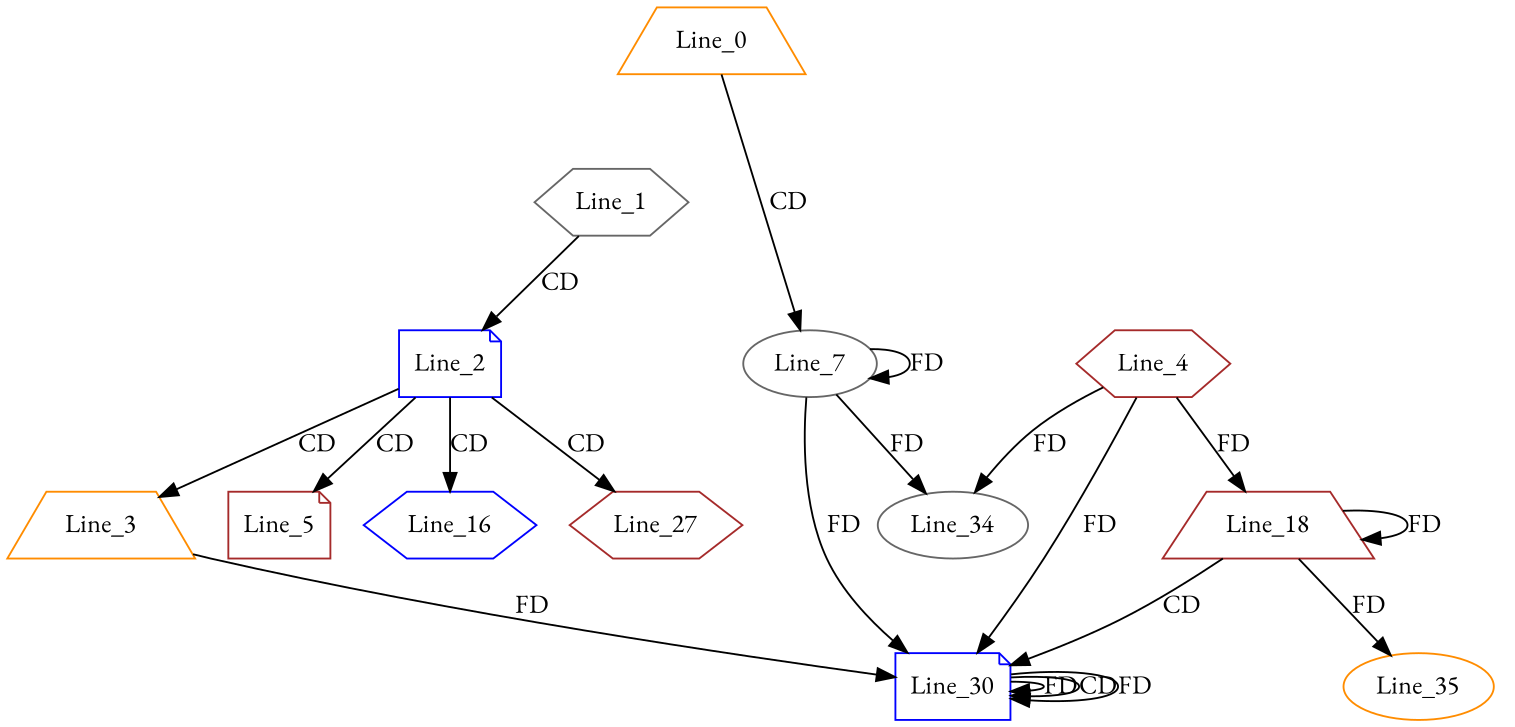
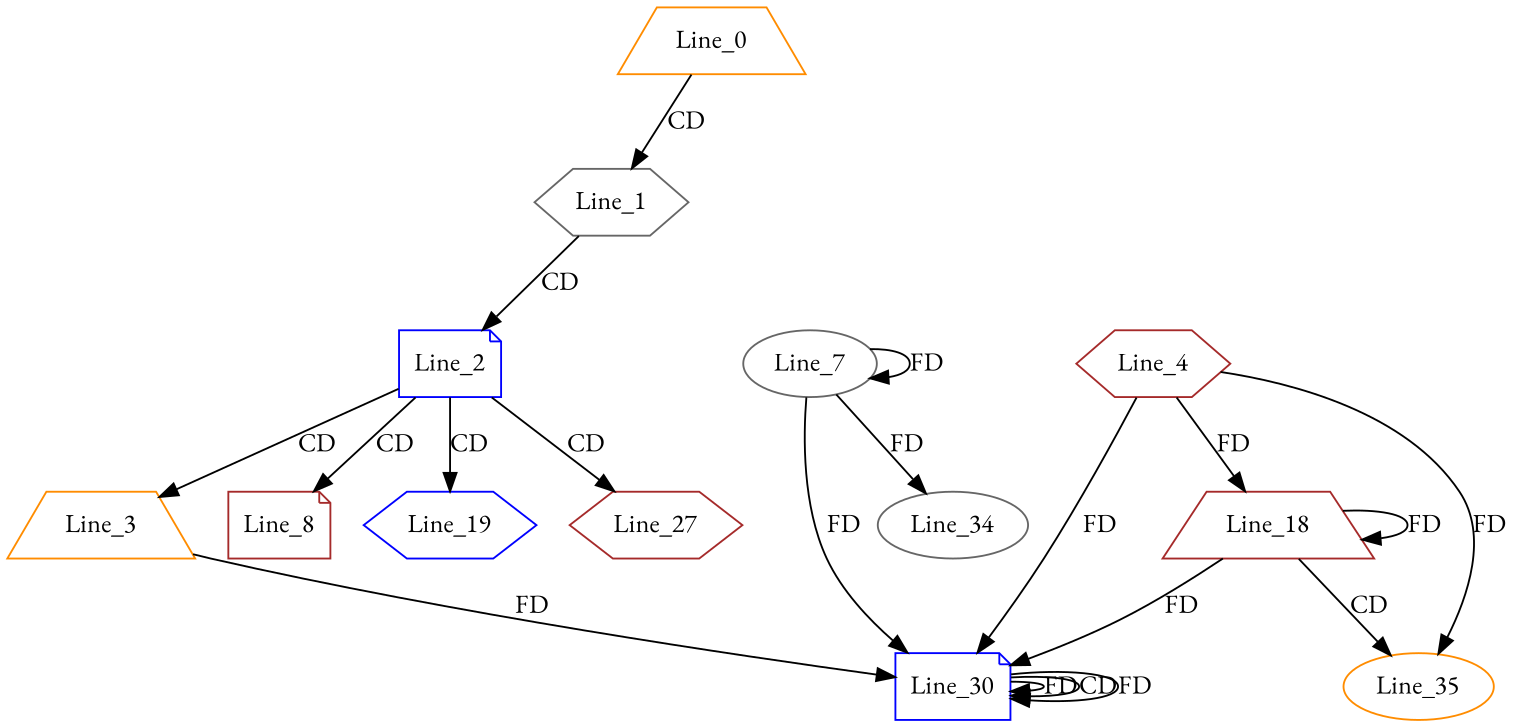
edge "Line_0" -> "Line_7": now "Line_0" -> "Line_1"
edge "Line_4" -> "Line_34": now "Line_4" -> "Line_35"
node "Line_5": label "Line_5" -> "Line_8"
node "Line_16": label "Line_16" -> "Line_19"
edge "Line_18" -> "Line_30": label "CD" -> "FD"
edge "Line_18" -> "Line_35": label "FD" -> "CD"
